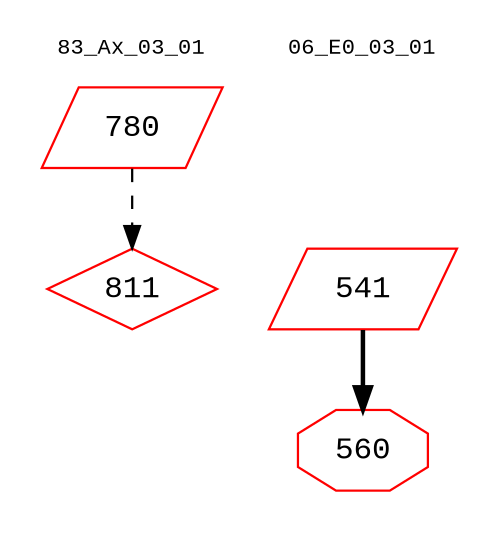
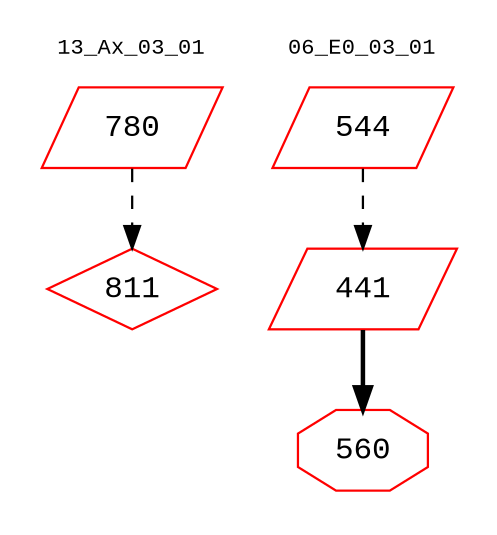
cluster "83_Ax_03_01": label "83_Ax_03_01" -> "13_Ax_03_01"
node "544": added
node "541": label "541" -> "441"
